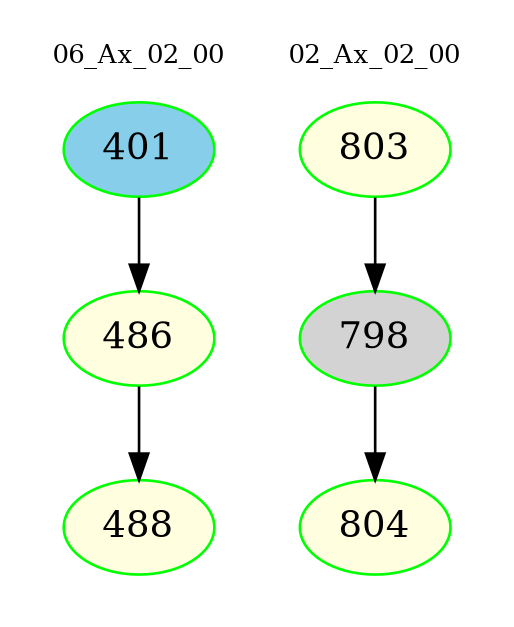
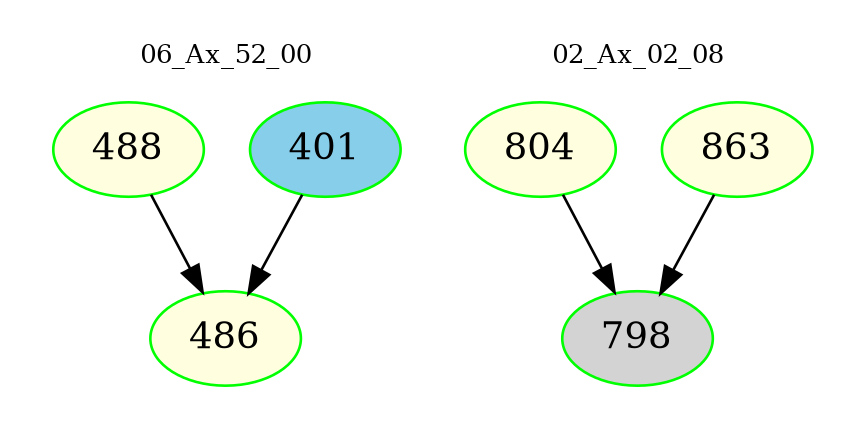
cluster "06_Ax_02_00": label "06_Ax_02_00" -> "06_Ax_52_00"
cluster "02_Ax_02_00": label "02_Ax_02_00" -> "02_Ax_02_08"
node "803": label "803" -> "863"
edge "486" -> "488": reversed
edge "798" -> "804": reversed
